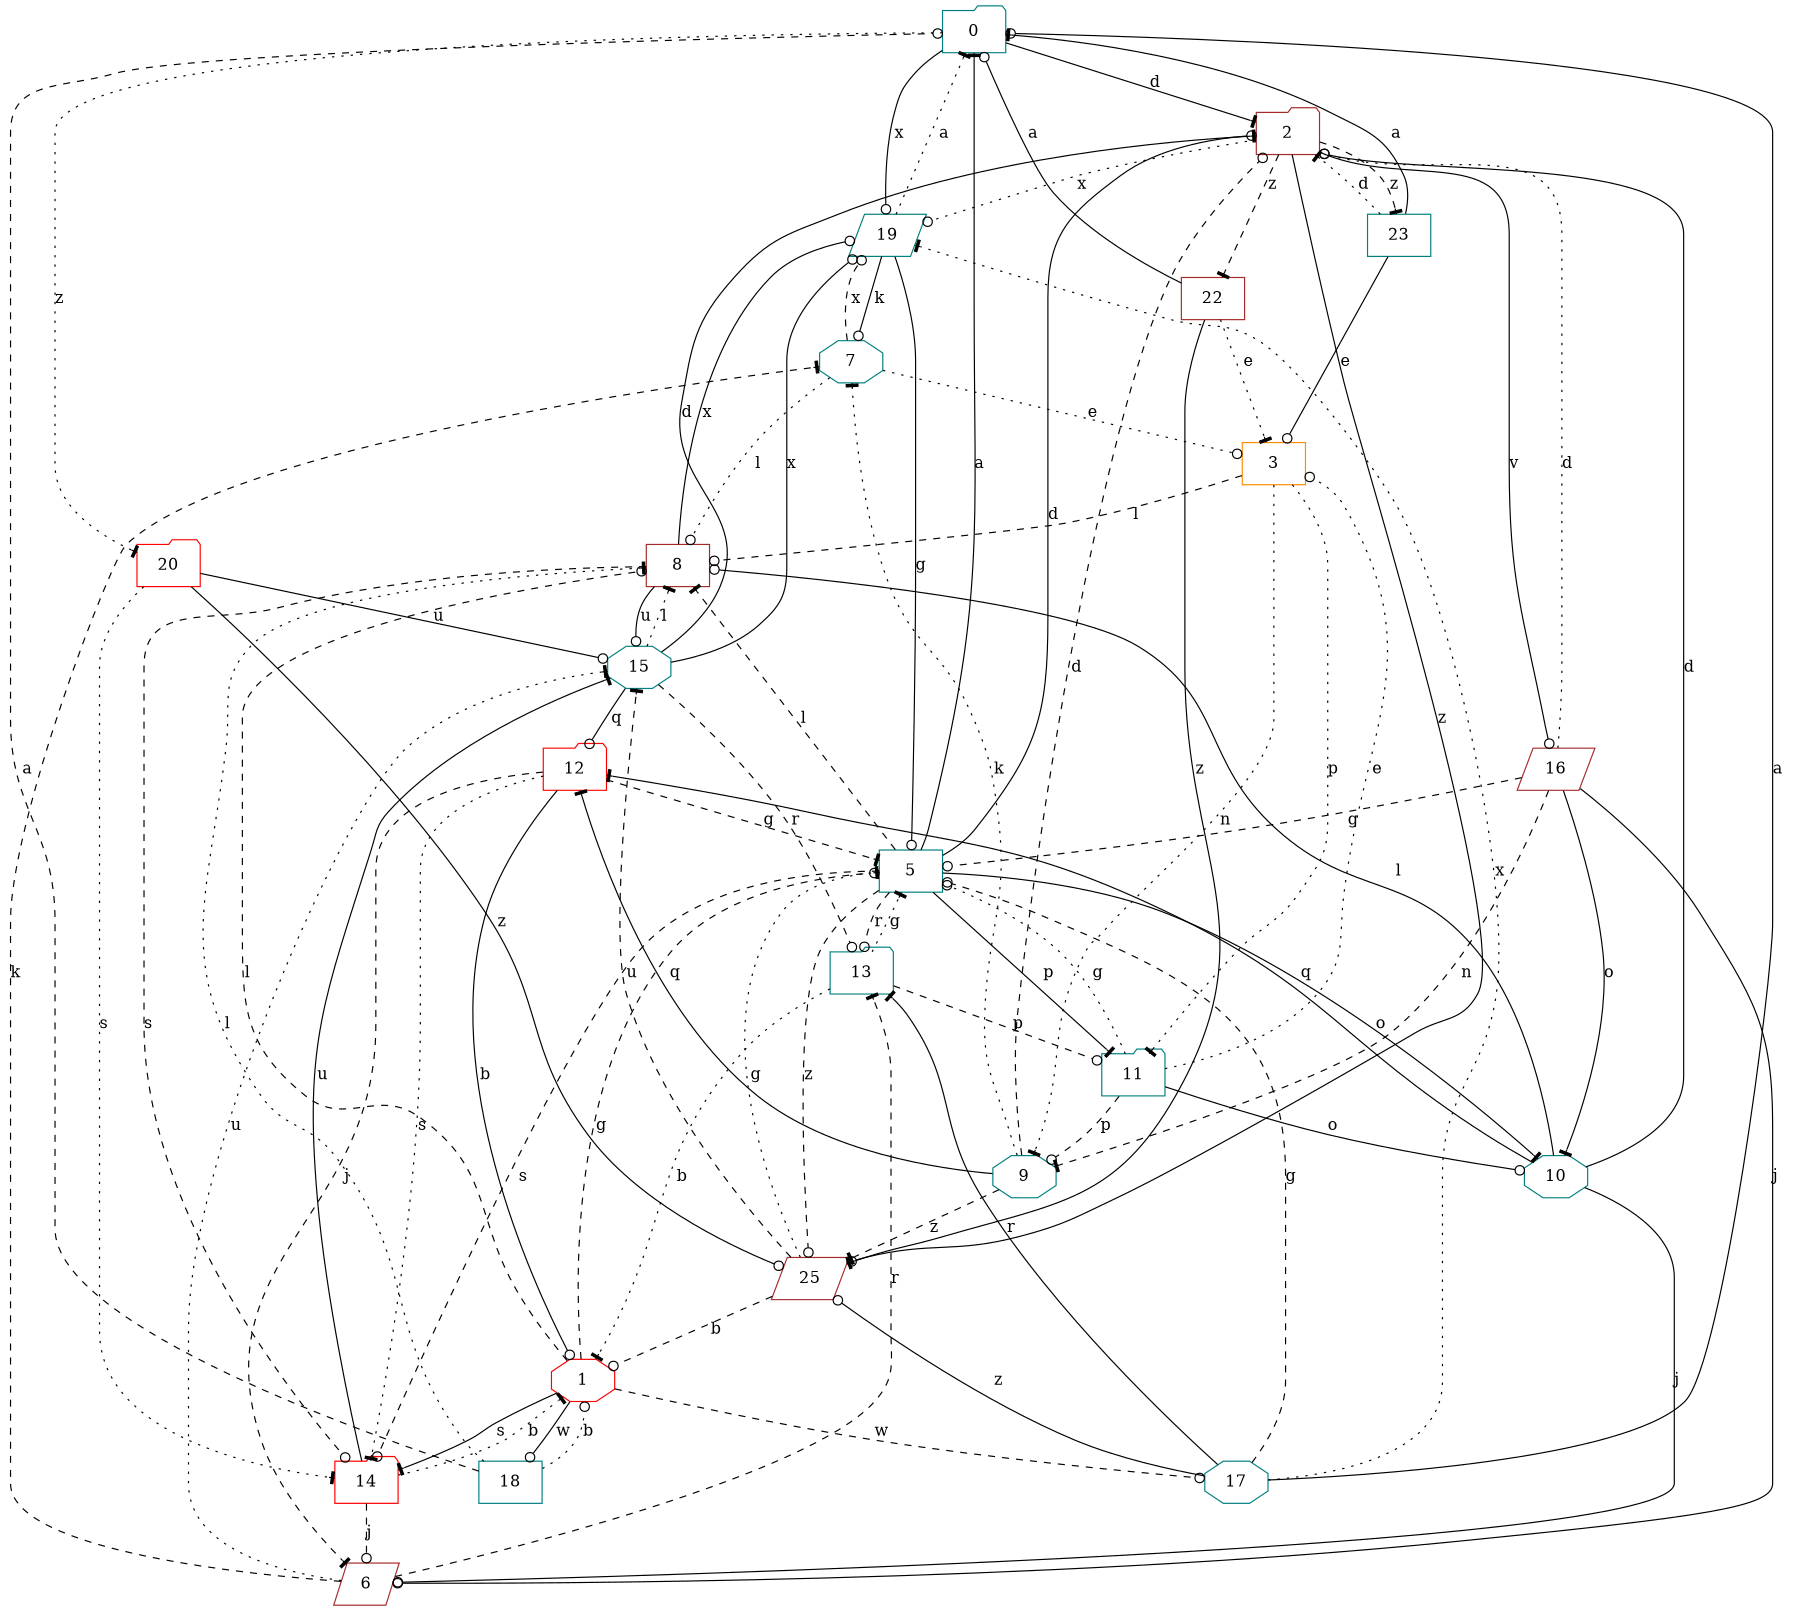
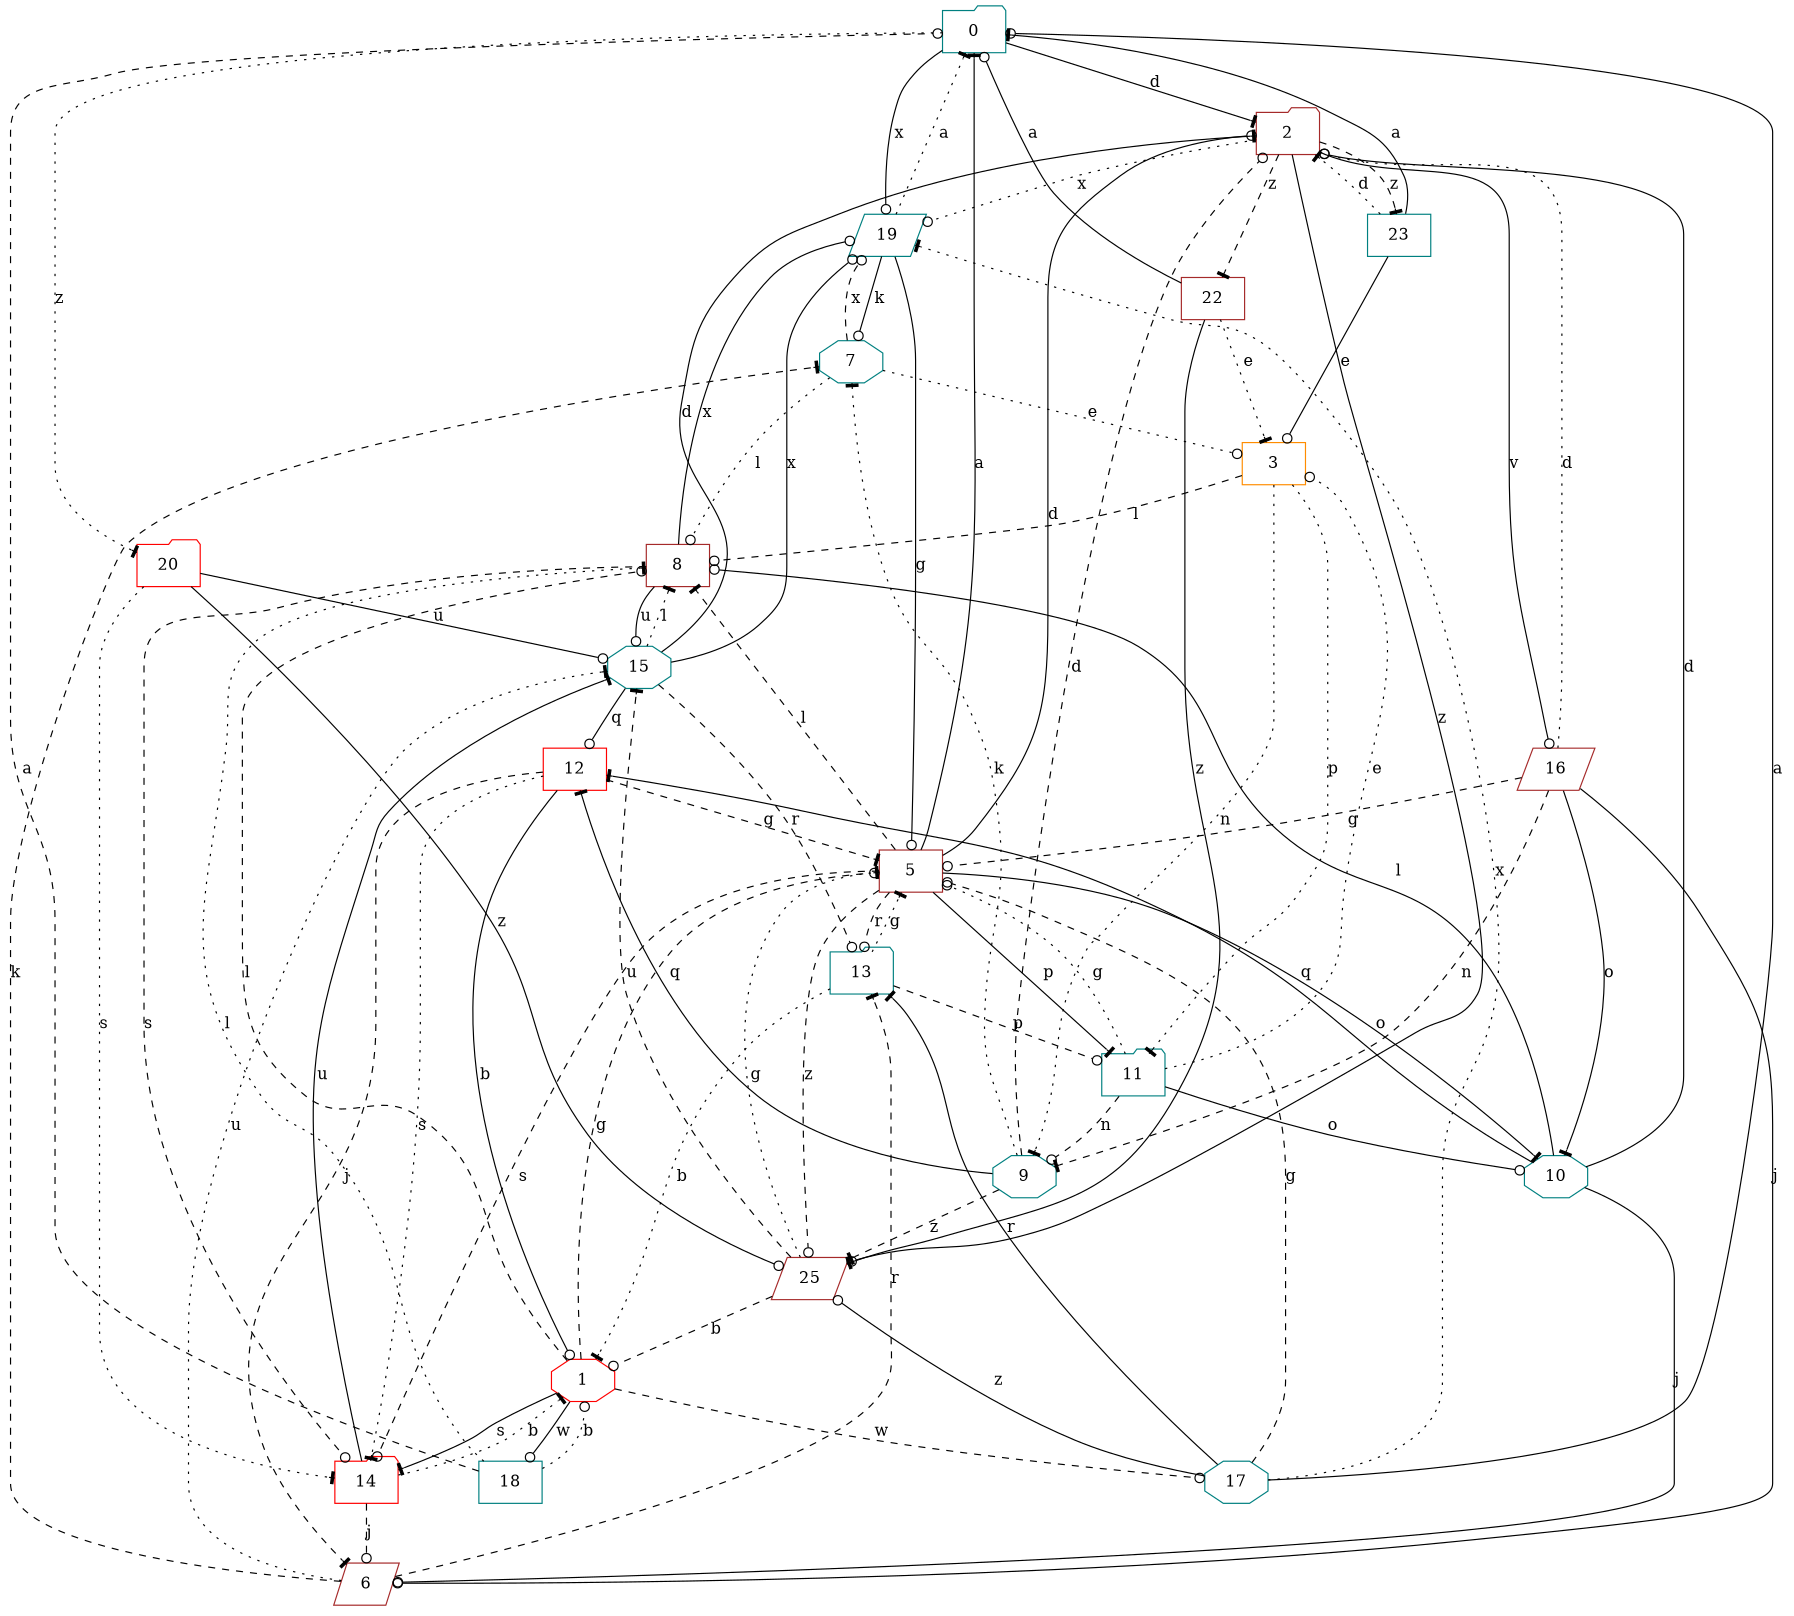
node "12": shape folder -> box
node "5": color teal -> brown
edge "11" -> "9": label "p" -> "n"
